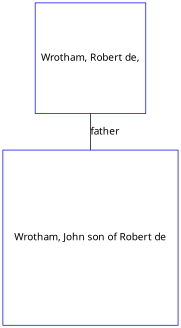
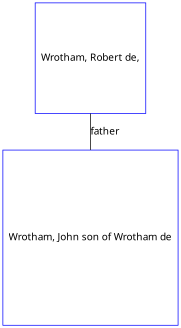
node "Wrotham, John son of Robert de": label "Wrotham, John son of Robert de" -> "Wrotham, John son of Wrotham de"
